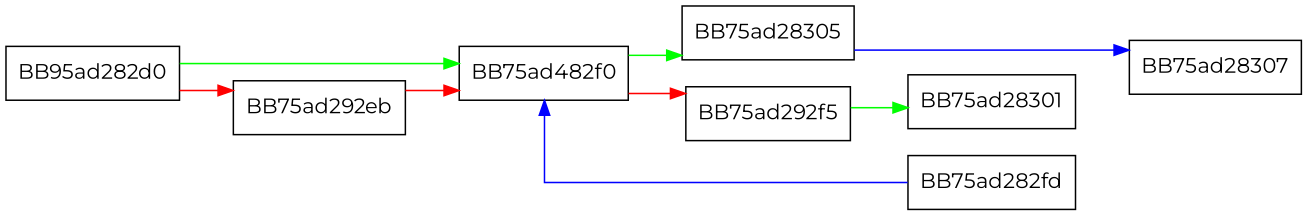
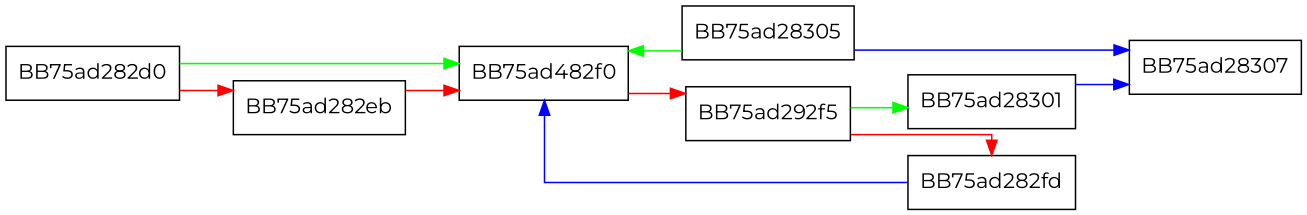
edge "BB75ad482f0" -> "BB75ad28305": reversed
node "BB95ad282d0": label "BB95ad282d0" -> "BB75ad282d0"
edge "BB75ad28301" -> "BB75ad28307": added
node "BB75ad292eb": label "BB75ad292eb" -> "BB75ad282eb"
edge "BB75ad292f5" -> "BB75ad282fd": added
